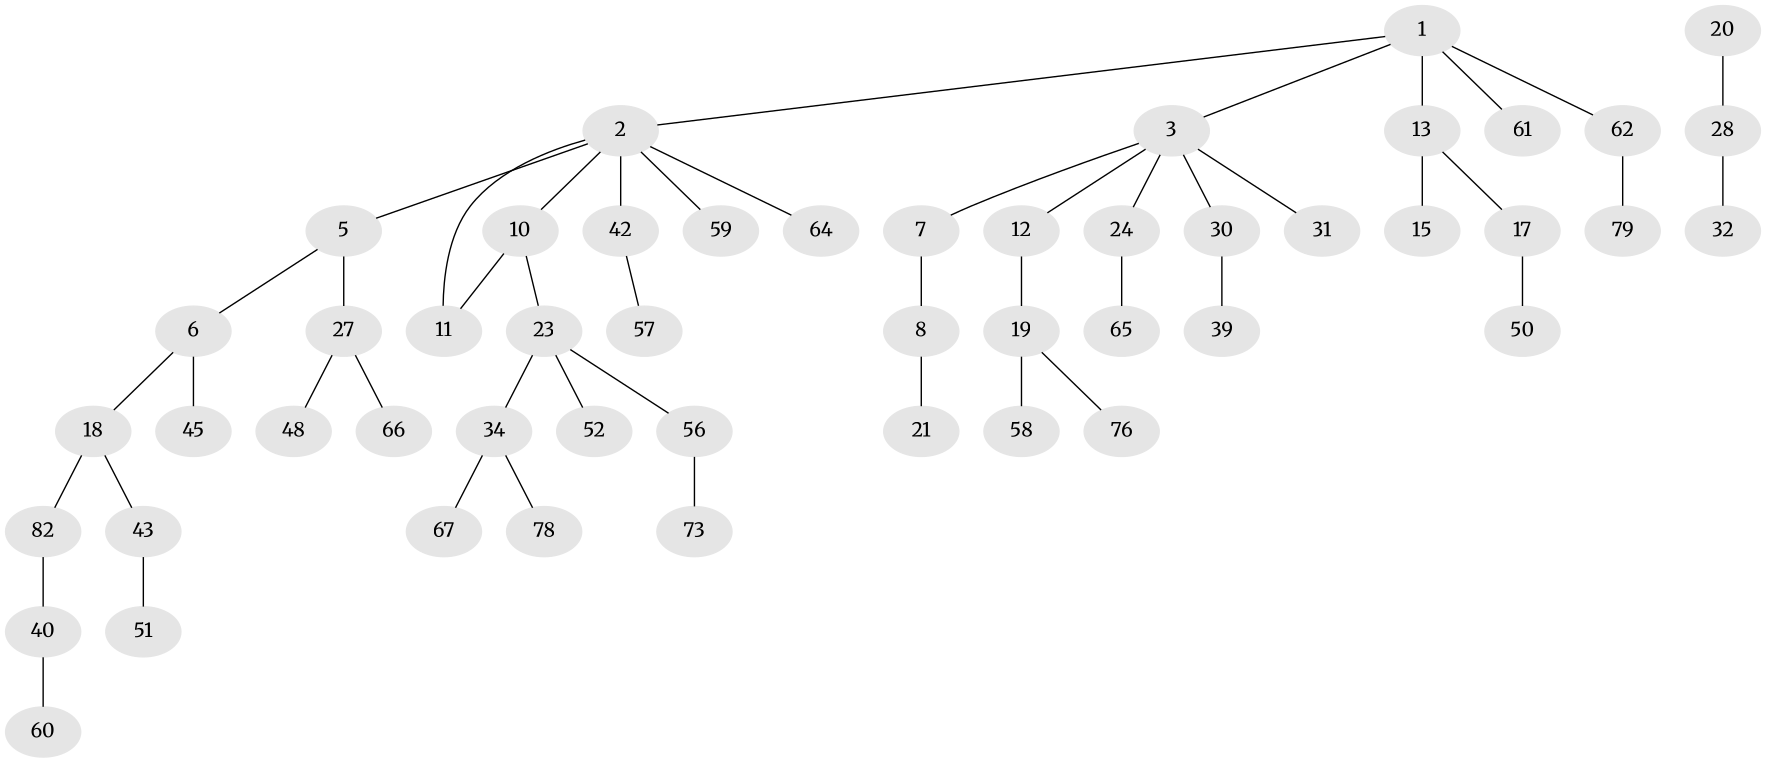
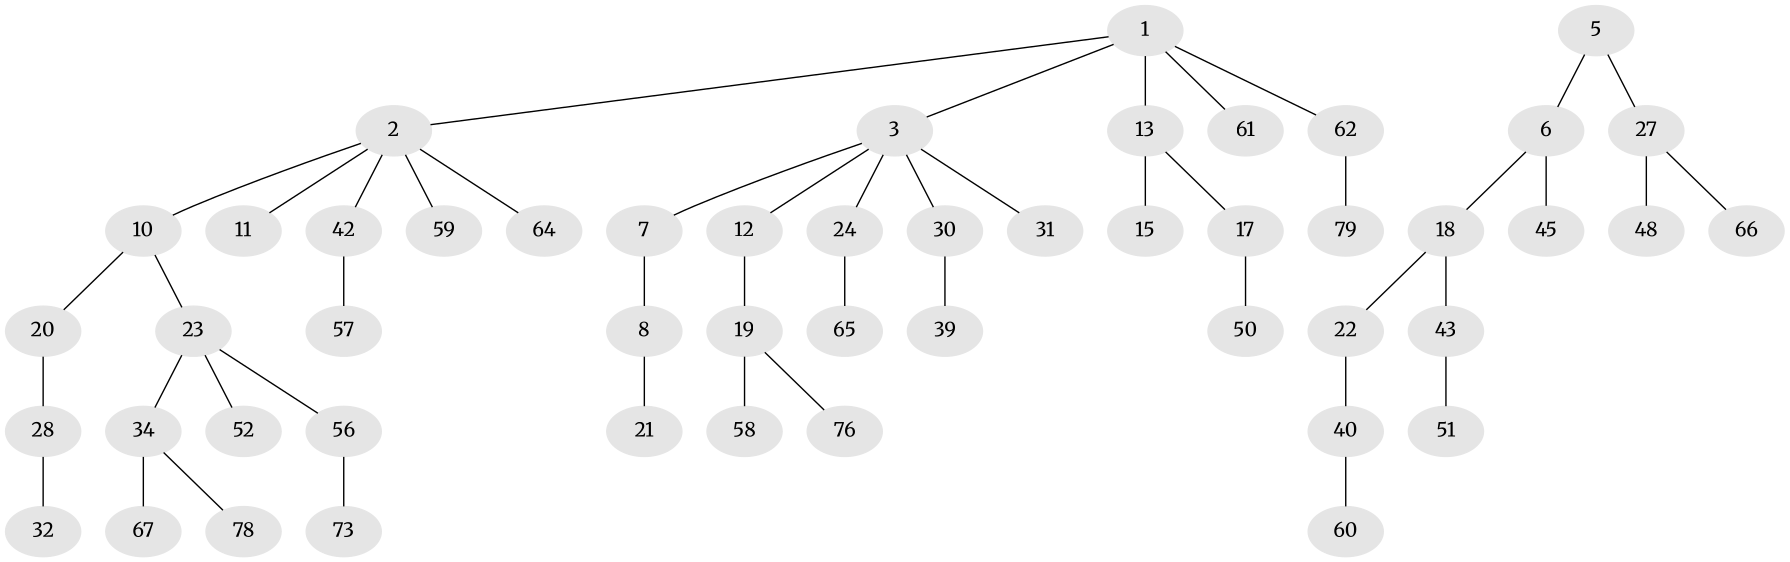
edge "2" -- "5": removed
edge "10" -- "11": now "10" -- "20"
node "82": label "82" -> "22"
